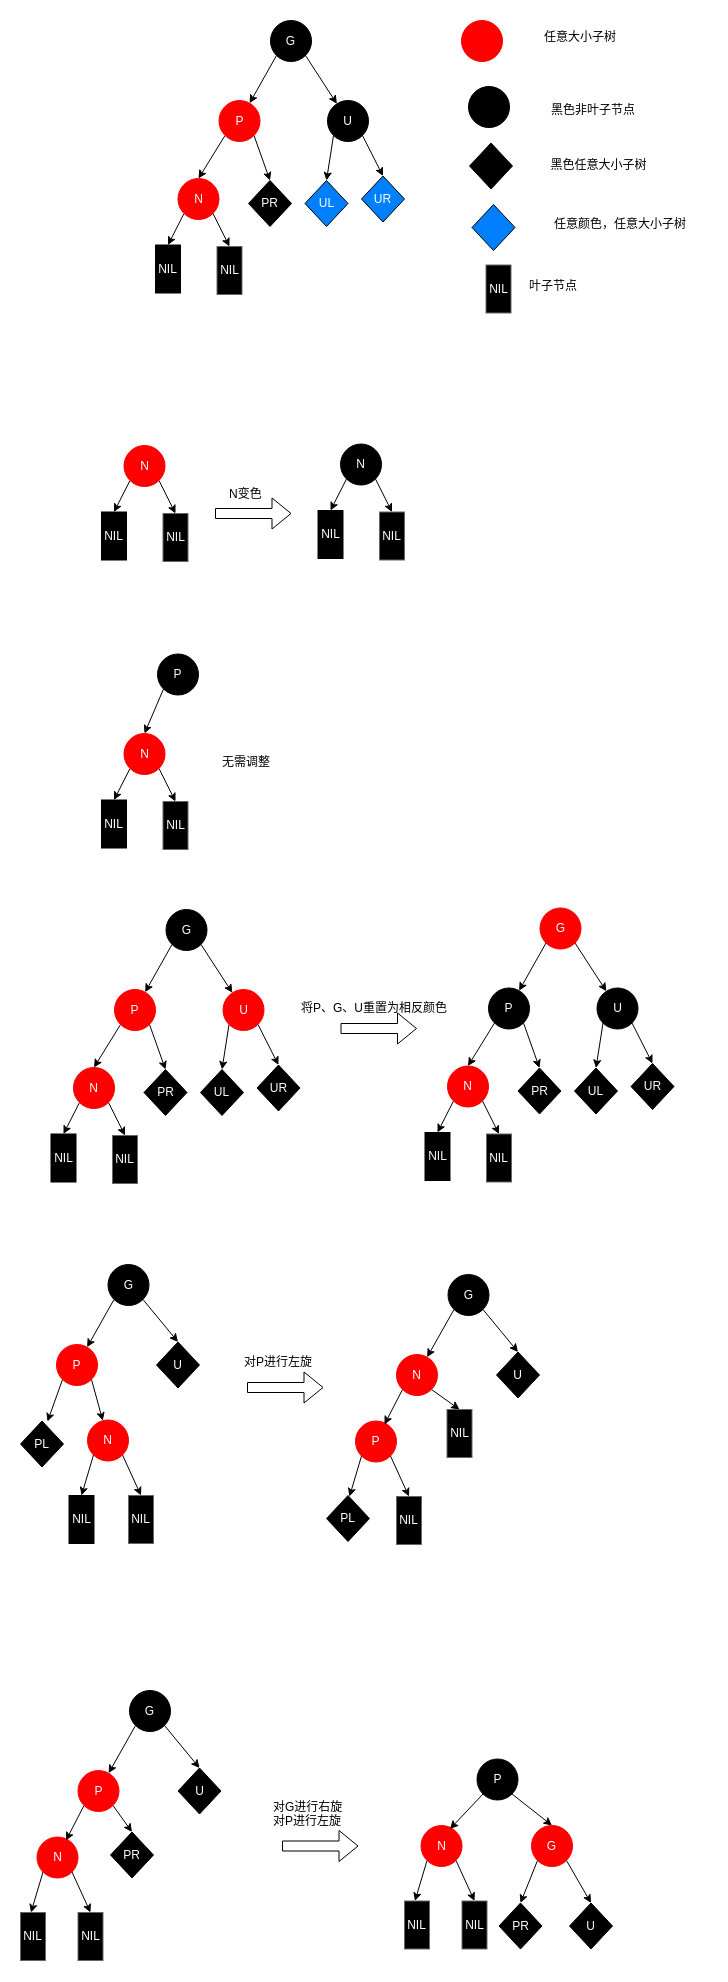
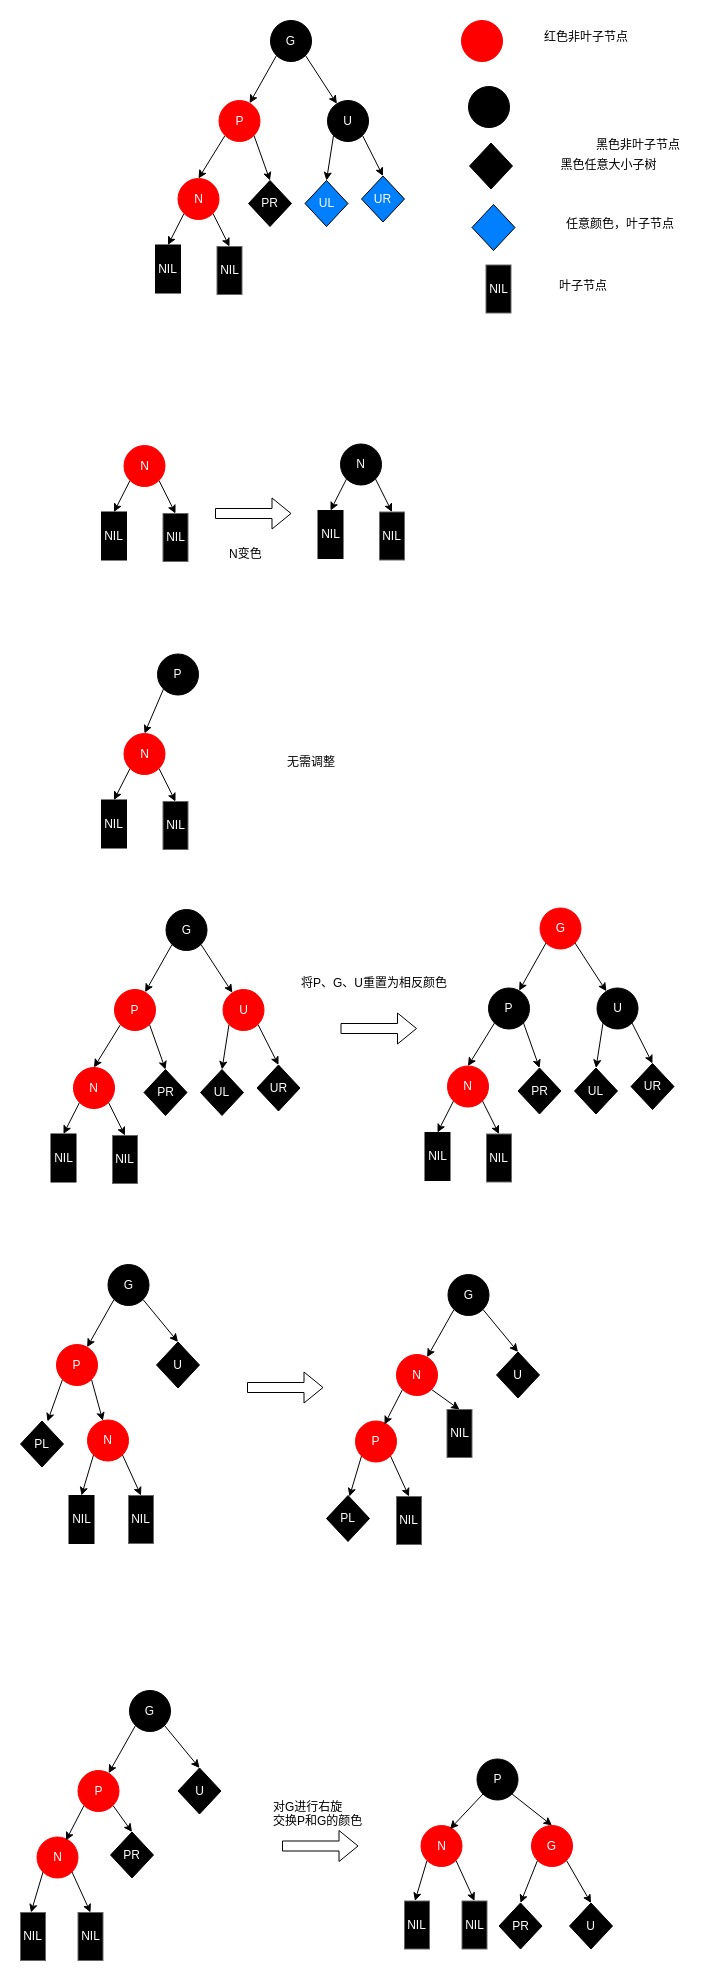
node "任意大小子树": label "任意大小子树" -> "红色非叶子节点"
node "黑色非叶子节点": moved (597, 108) -> (642, 143)
node "黑色任意大小子树": moved (599, 166) -> (609, 166)
node "任意颜色，任意大小子树": label "任意颜色，任意大小子树" -> "任意颜色，叶子节点"
node "叶子节点": moved (556, 283) -> (586, 283)
node "N变色": moved (249, 492) -> (249, 552)
node "无需调整": moved (249, 760) -> (314, 760)
node "将P、G、U重置为相反颜色": moved (377, 1006) -> (377, 981)
node "对P进行左旋": removed
node "对G进行右旋 对P进行左旋": label "对G进行右旋 对P进行左旋" -> "对G进行右旋 交换P和G的颜色"
